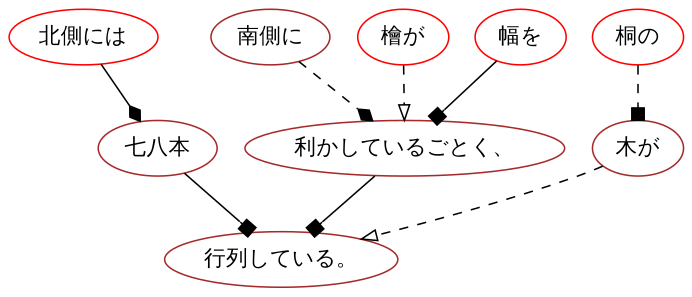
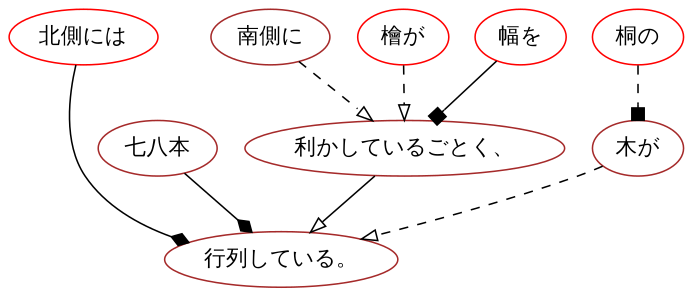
edge "北側には" -> "七八本": now "北側には" -> "行列している。"
edge "南側に" -> "利かしているごとく、": arrowhead diamond -> onormal
edge "七八本" -> "行列している。": arrowhead box -> diamond
edge "利かしているごとく、" -> "行列している。": arrowhead box -> onormal
